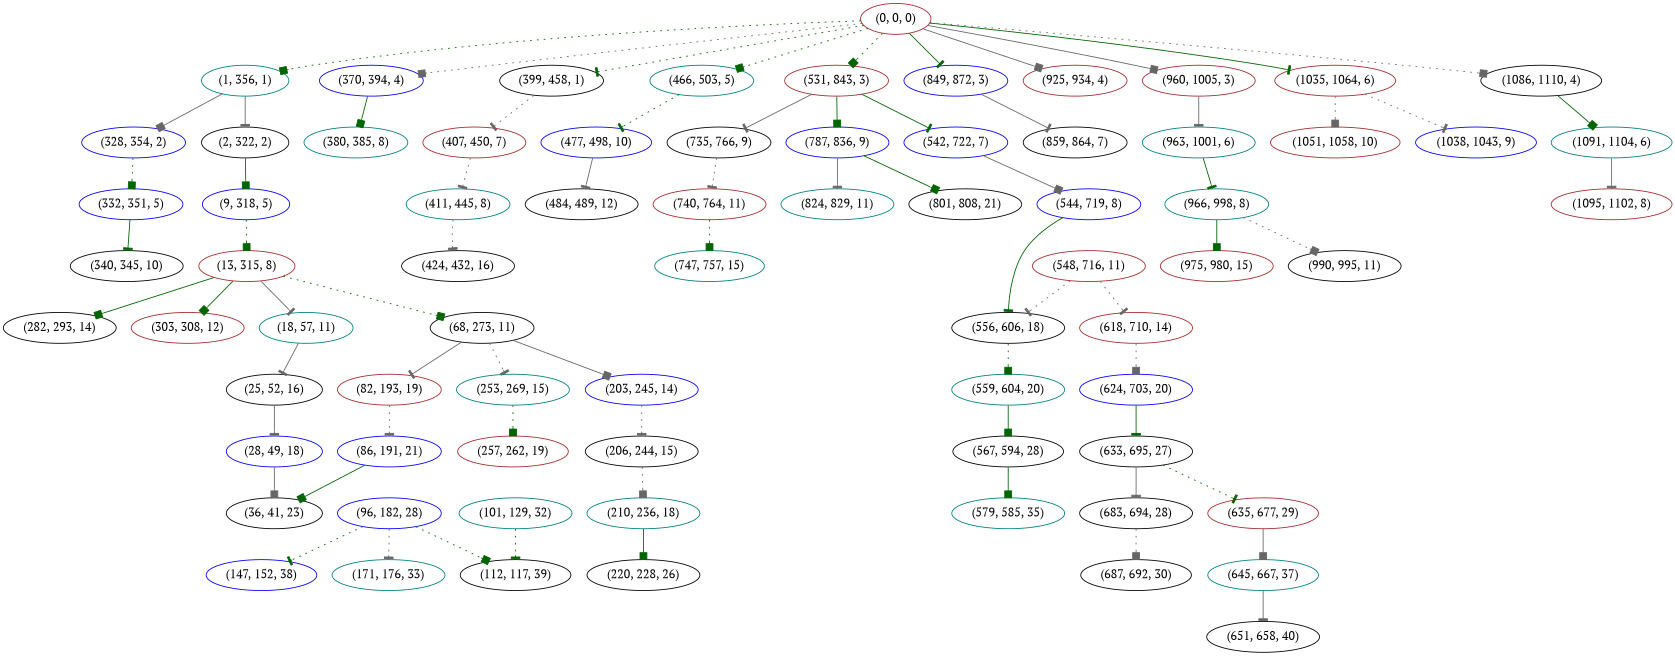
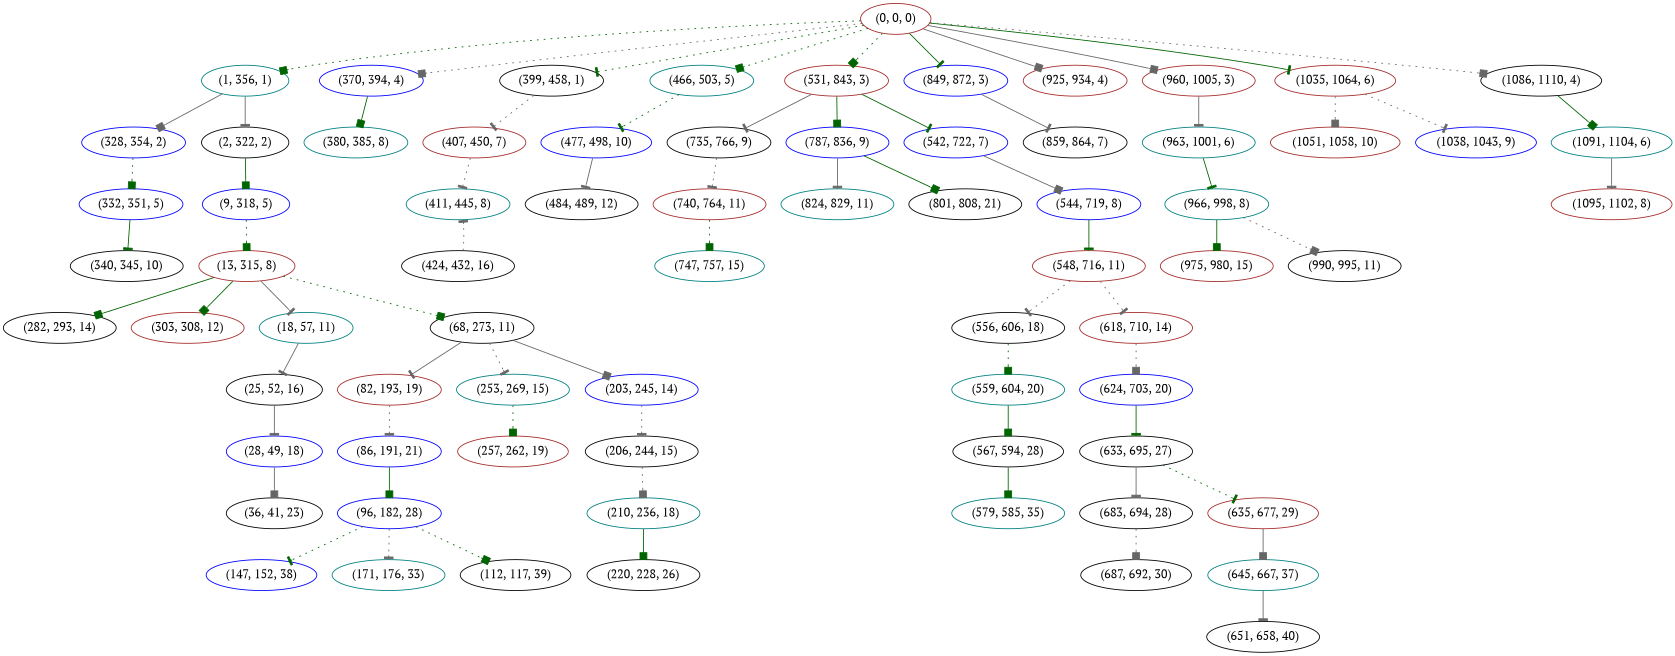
edge "(411, 445, 8)" -> "(424, 432, 16)": reversed
edge "(544, 719, 8)" -> "(556, 606, 18)": now "(544, 719, 8)" -> "(548, 716, 11)"
edge "(86, 191, 21)" -> "(36, 41, 23)": now "(86, 191, 21)" -> "(96, 182, 28)"
node "(101, 129, 32)": removed
